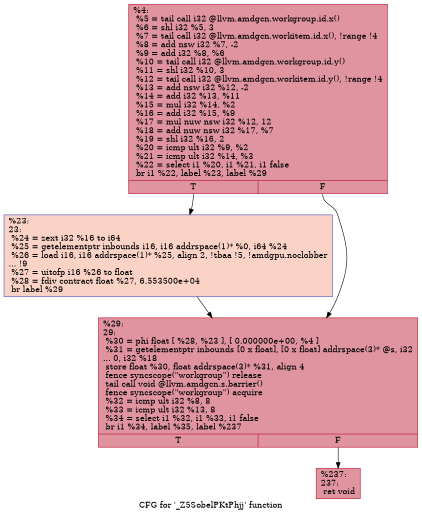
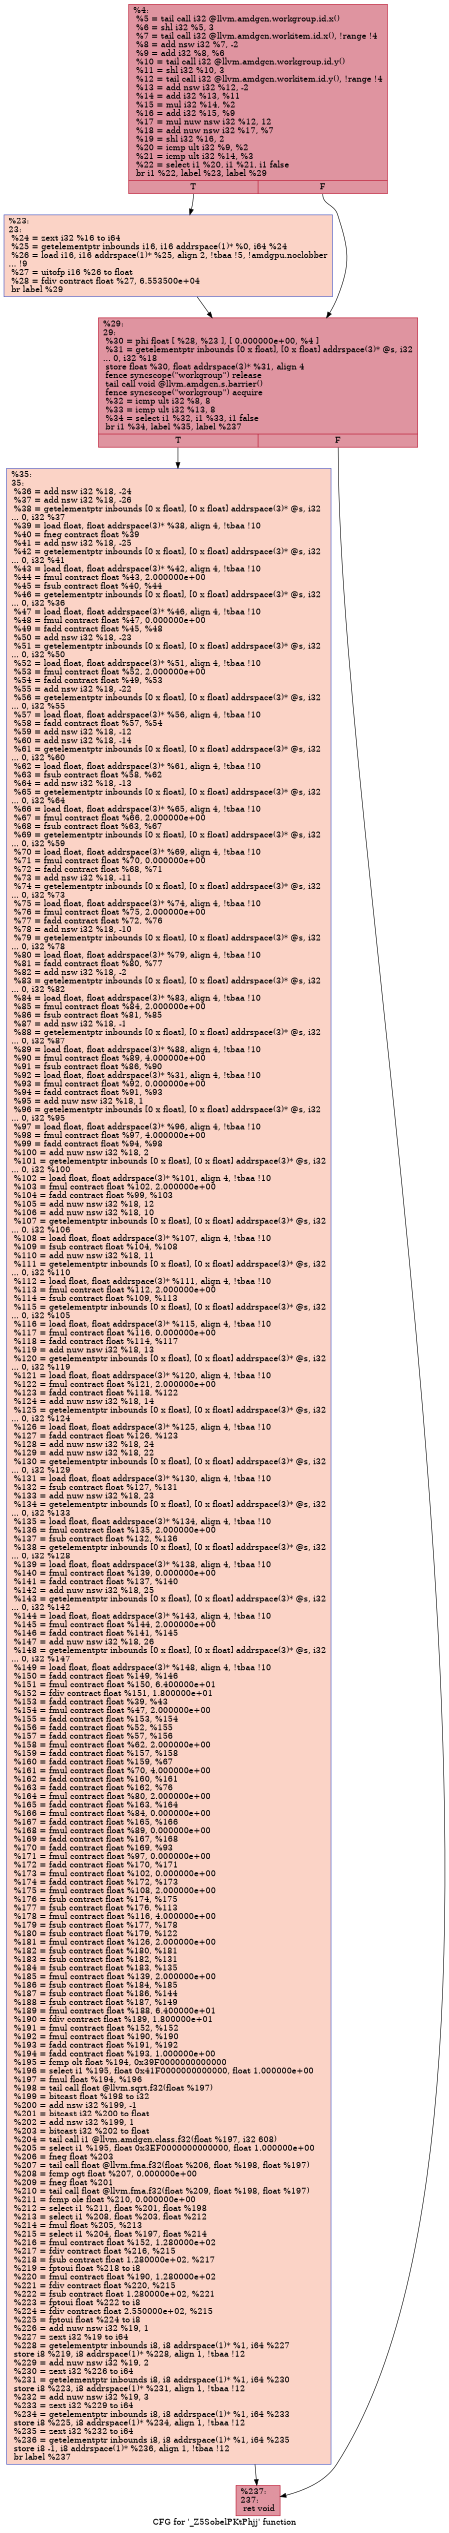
node "%35:": added
